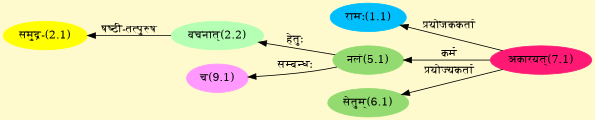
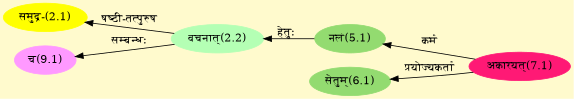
node "रामः(1.1)": removed
edge "नलं(5.1)" -> "च(9.1)": now "वचनात्(2.2)" -> "च(9.1)"
